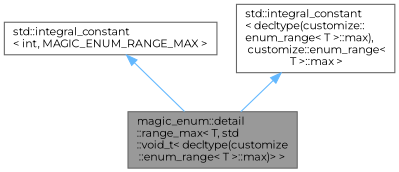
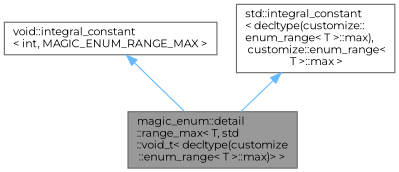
node "std::integral_constant < int, MAGIC_ENUM_RANGE_MAX >": label "std::integral_constant < int, MAGIC_ENUM_RANGE_MAX >" -> "void::integral_constant < int, MAGIC_ENUM_RANGE_MAX >"
